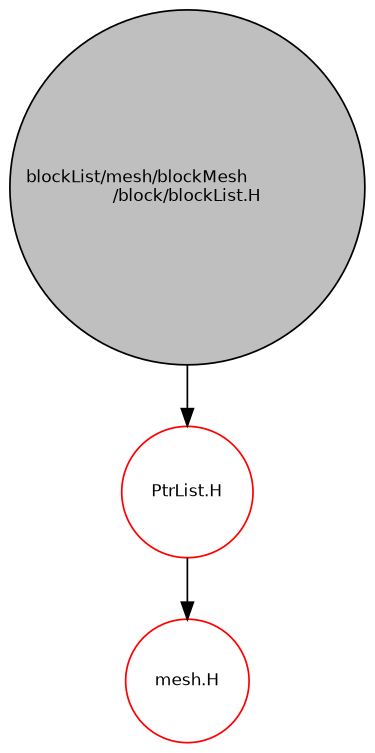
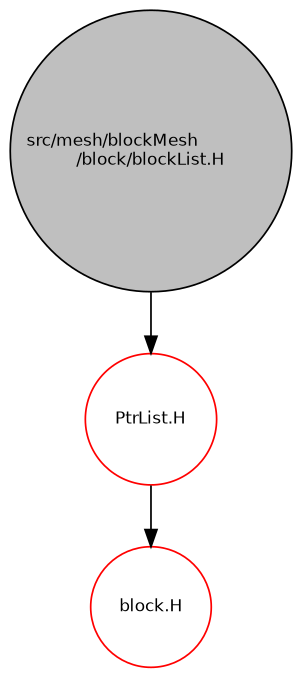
node "blockList/mesh/blockMesh /block/blockList.H": label "blockList/mesh/blockMesh /block/blockList.H" -> "src/mesh/blockMesh /block/blockList.H"
node "mesh.H": label "mesh.H" -> "block.H"
